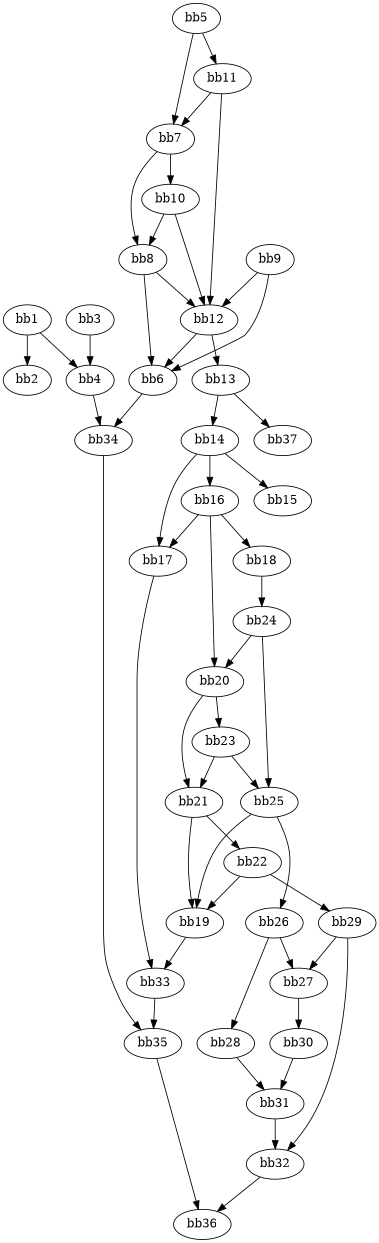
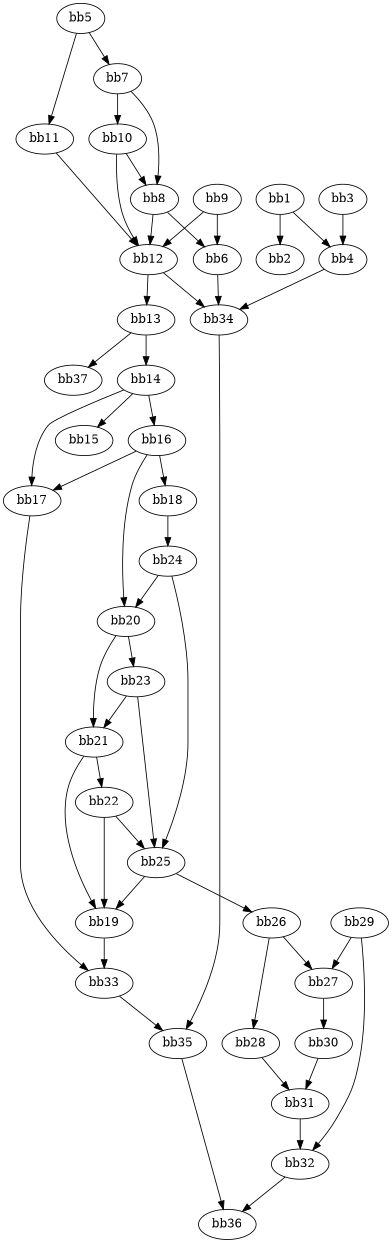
edge "bb11" -> "bb7": removed
edge "bb12" -> "bb6": now "bb12" -> "bb34"
edge "bb22" -> "bb29": now "bb22" -> "bb25"
